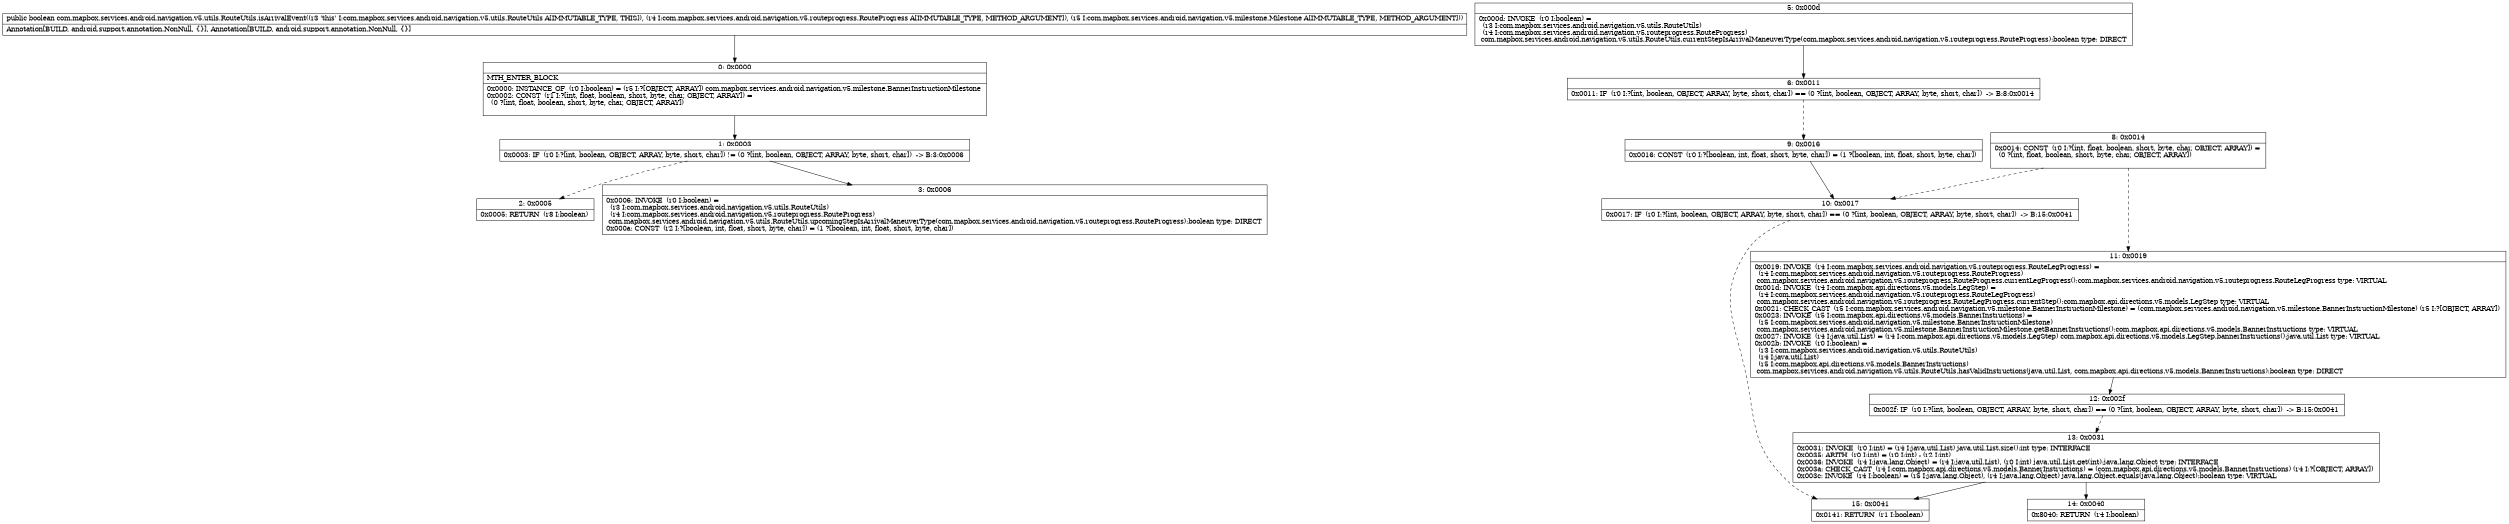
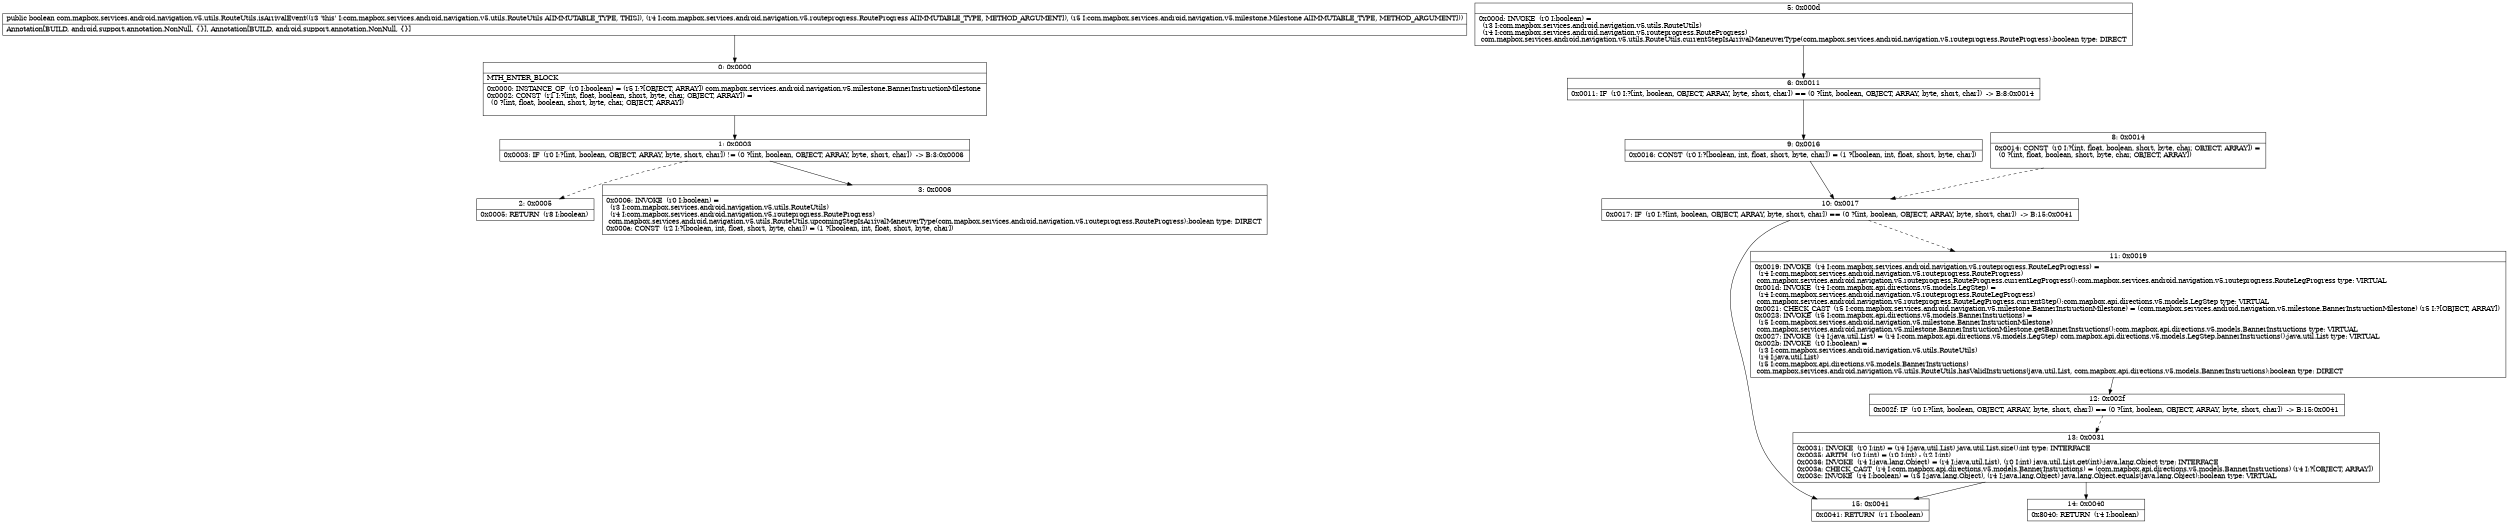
edge "6: 0x0011" -> "9: 0x0016": style dashed -> solid
edge "8: 0x0014" -> "11: 0x0019": now "10: 0x0017" -> "11: 0x0019"
edge "10: 0x0017" -> "15: 0x0041": style dashed -> solid
node "15: 0x0041": text "0x0141: RETURN  (r1 I:boolean)" -> "0x0041: RETURN  (r1 I:boolean)"
